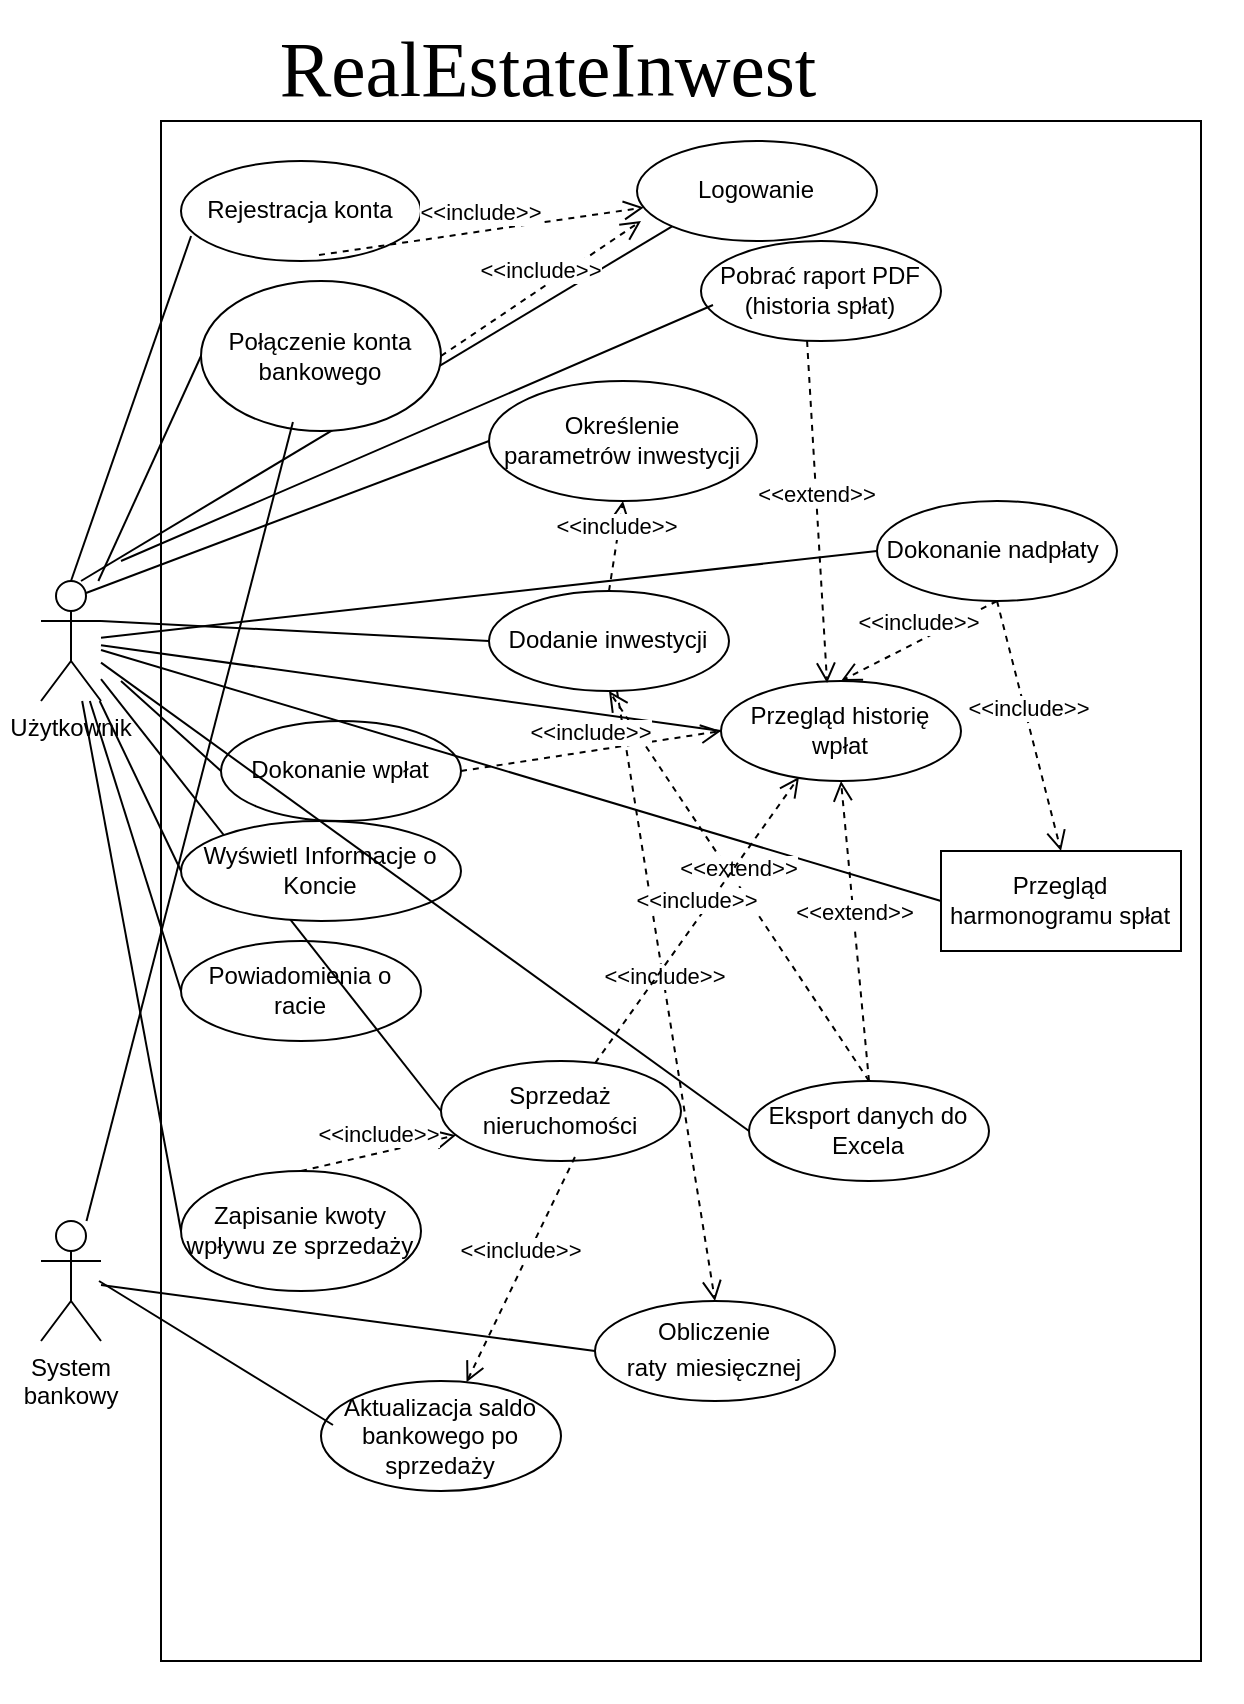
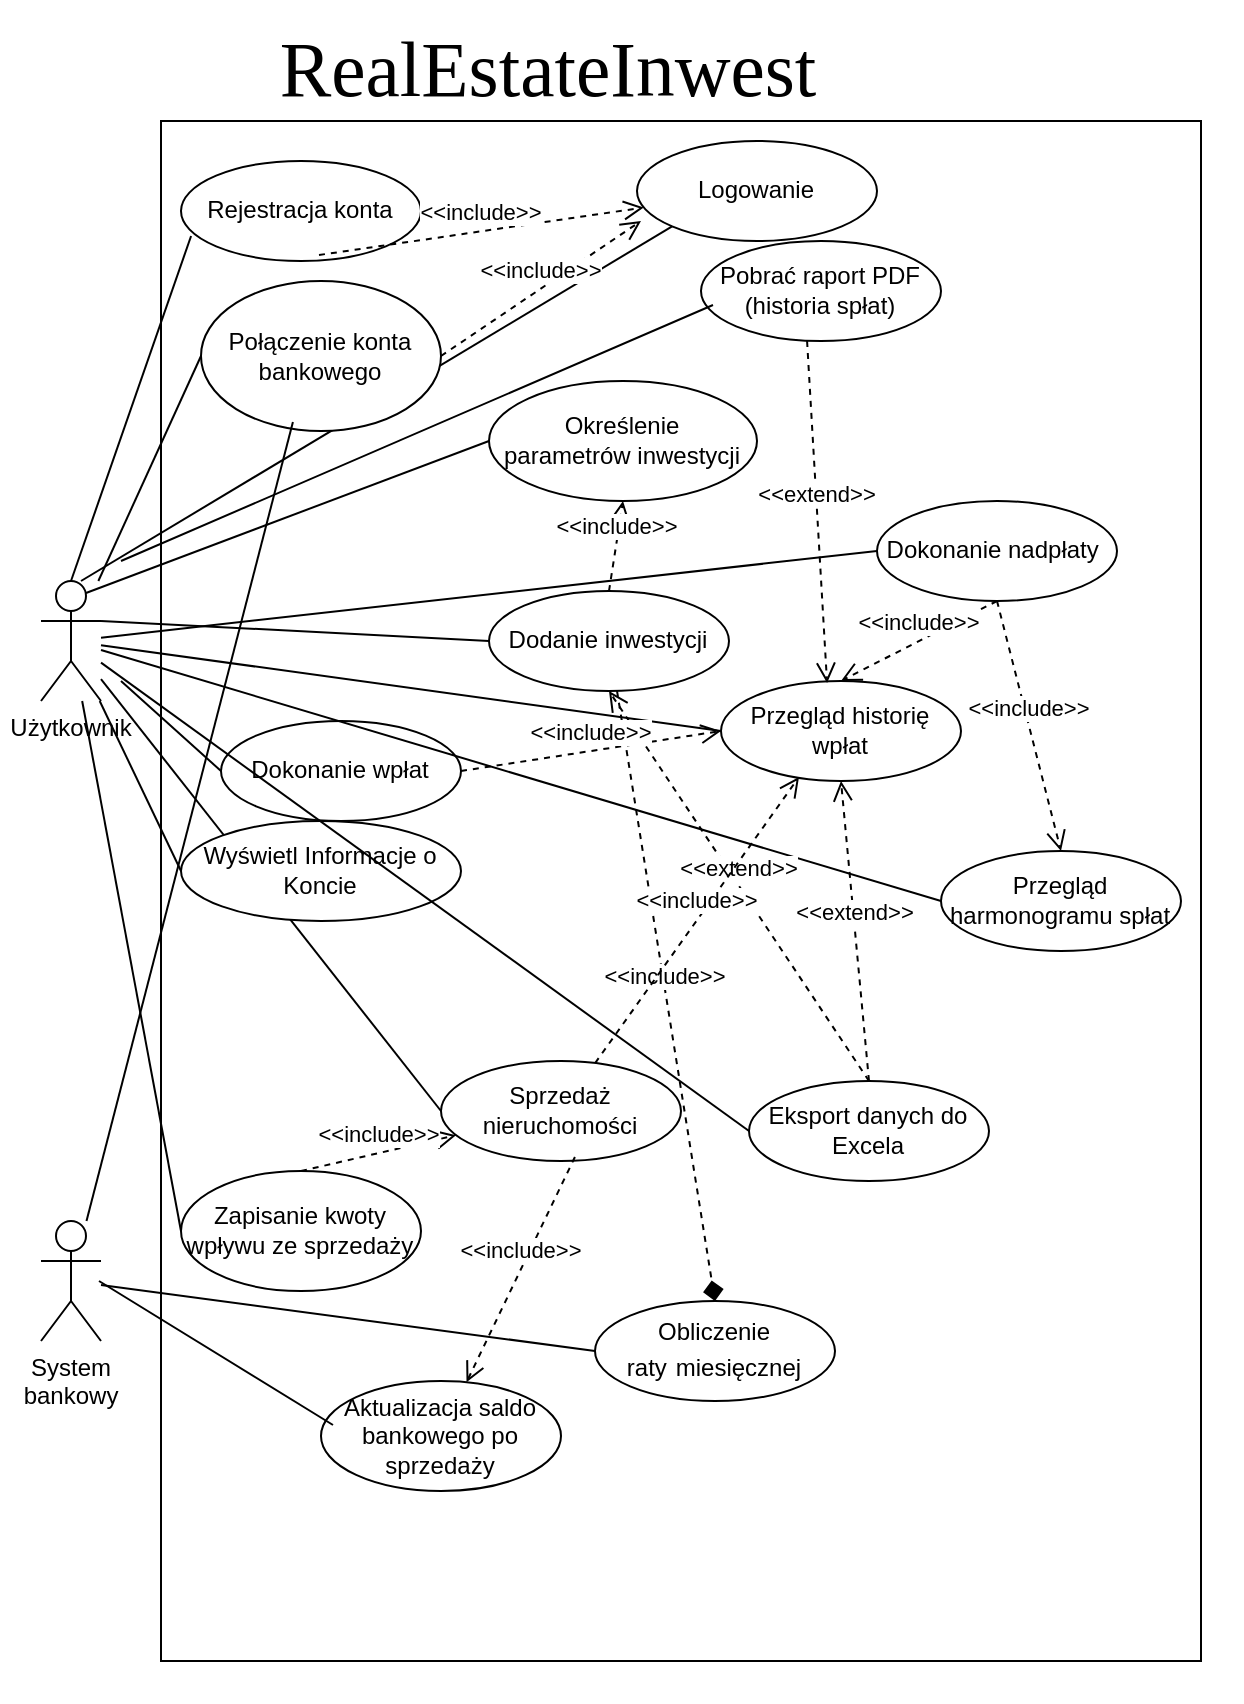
edge "Użytkownik" -- "Powiadomienia o racie": removed
node "Przegląd harmonogramu spłat": shape rectangle -> ellipse
node "Powiadomienia o racie": removed
edge "Dodanie inwestycji" -> "Obliczenie raty miesięcznej": arrowhead open -> diamond
